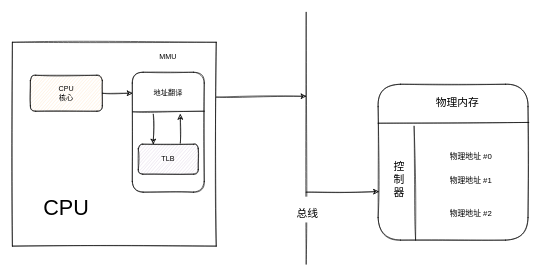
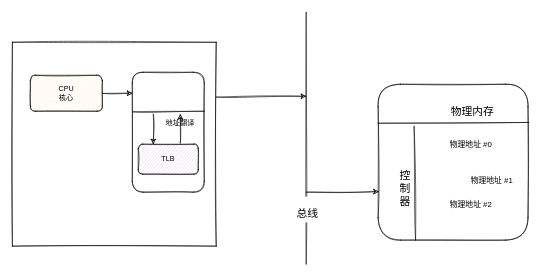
node "MMU": removed
node "地址翻译": moved (168, 93) -> (180, 123)
node "物理内存": moved (458, 102) -> (473, 111)
node "物理地址 #0": moved (471, 156) -> (471, 144)
node "控制器": moved (399, 180) -> (405, 189)
node "物理地址 #1": moved (471, 180) -> (492, 180)
node "CPU": removed
node "物理地址 #2": moved (471, 213) -> (471, 204)
